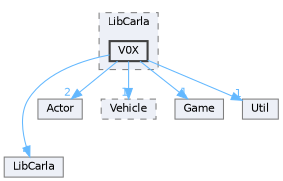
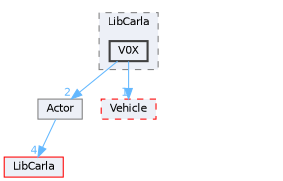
edge "V0X" -> "LibCarla": now "Actor" -> "LibCarla"
node "Vehicle": color grey50 -> red
node "Game": removed
node "Util": removed
node "LibCarla": color grey50 -> red
